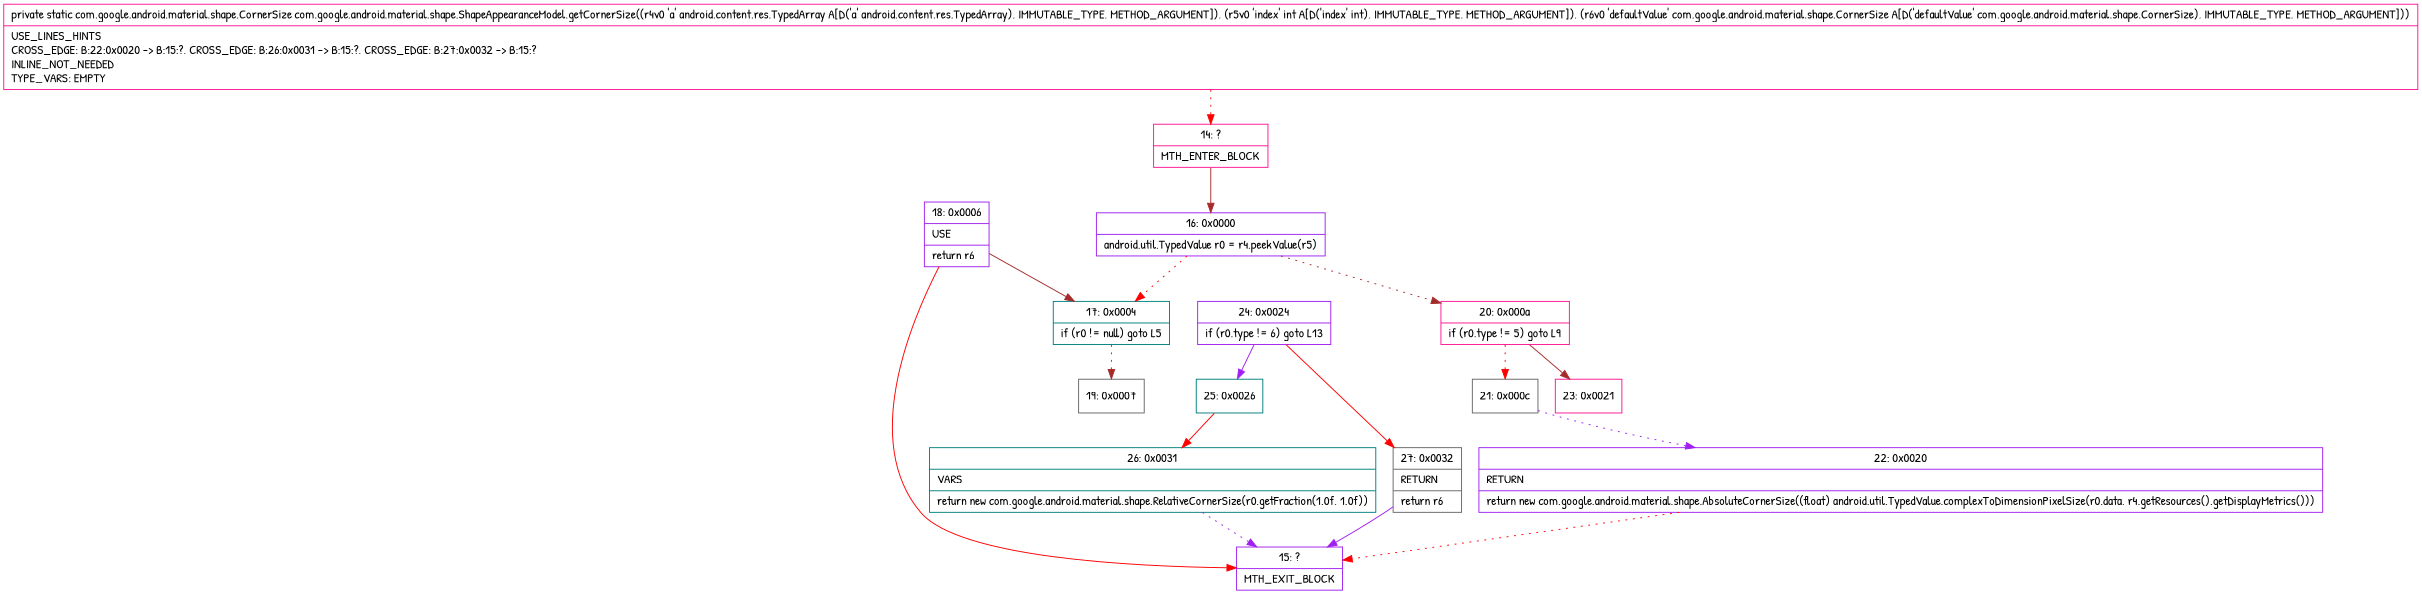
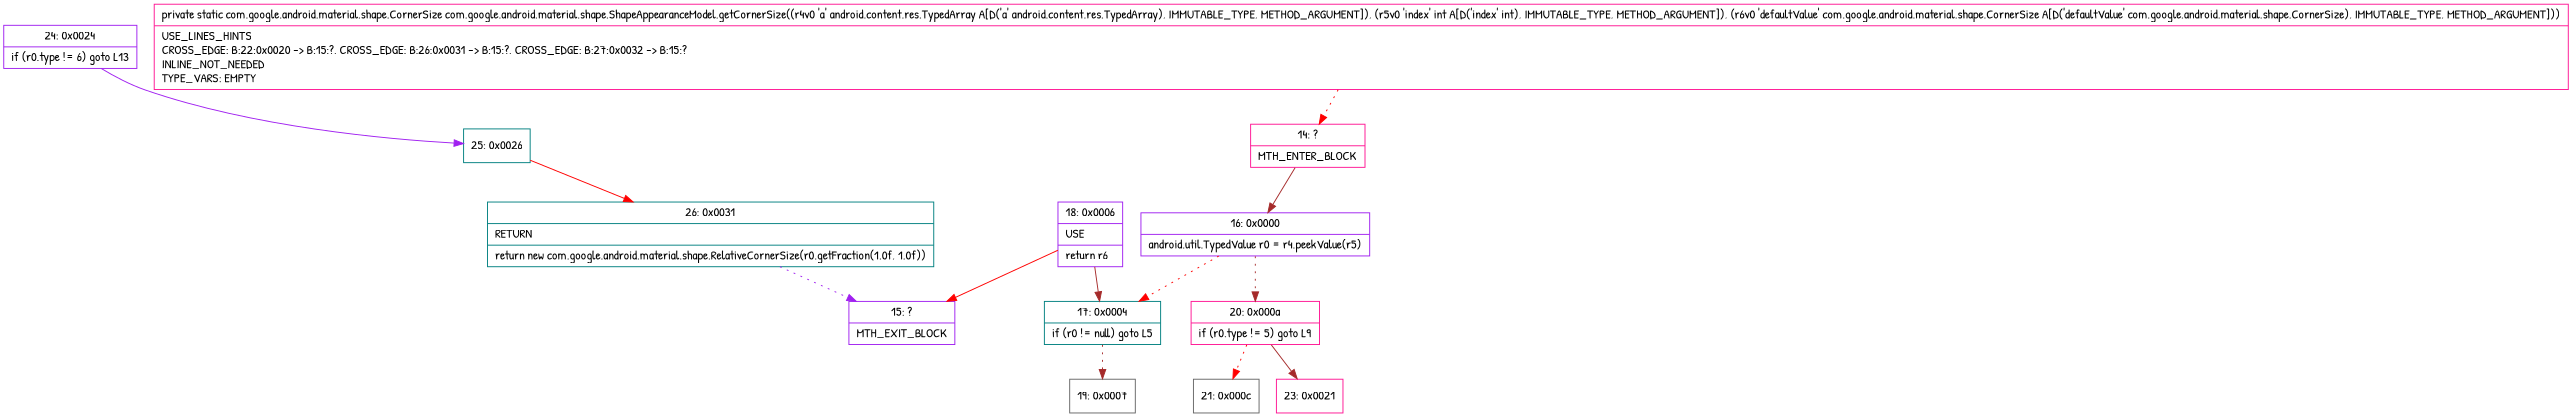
node "26: 0x0031": text "VARS" -> "RETURN"
node "27: 0x0032": removed
node "22: 0x0020": removed
